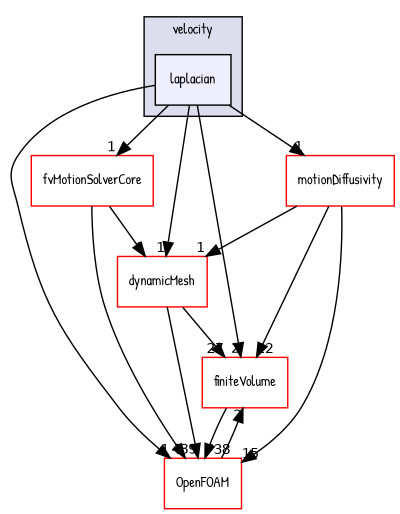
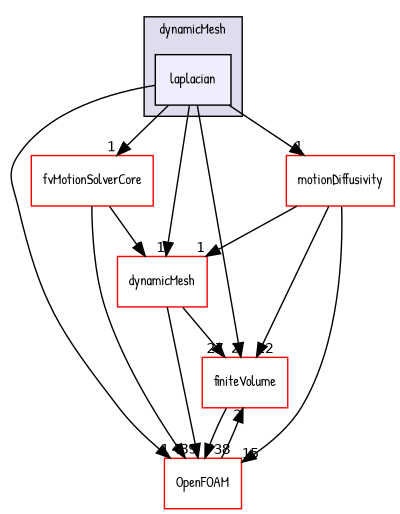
cluster "velocity": label "velocity" -> "dynamicMesh"
